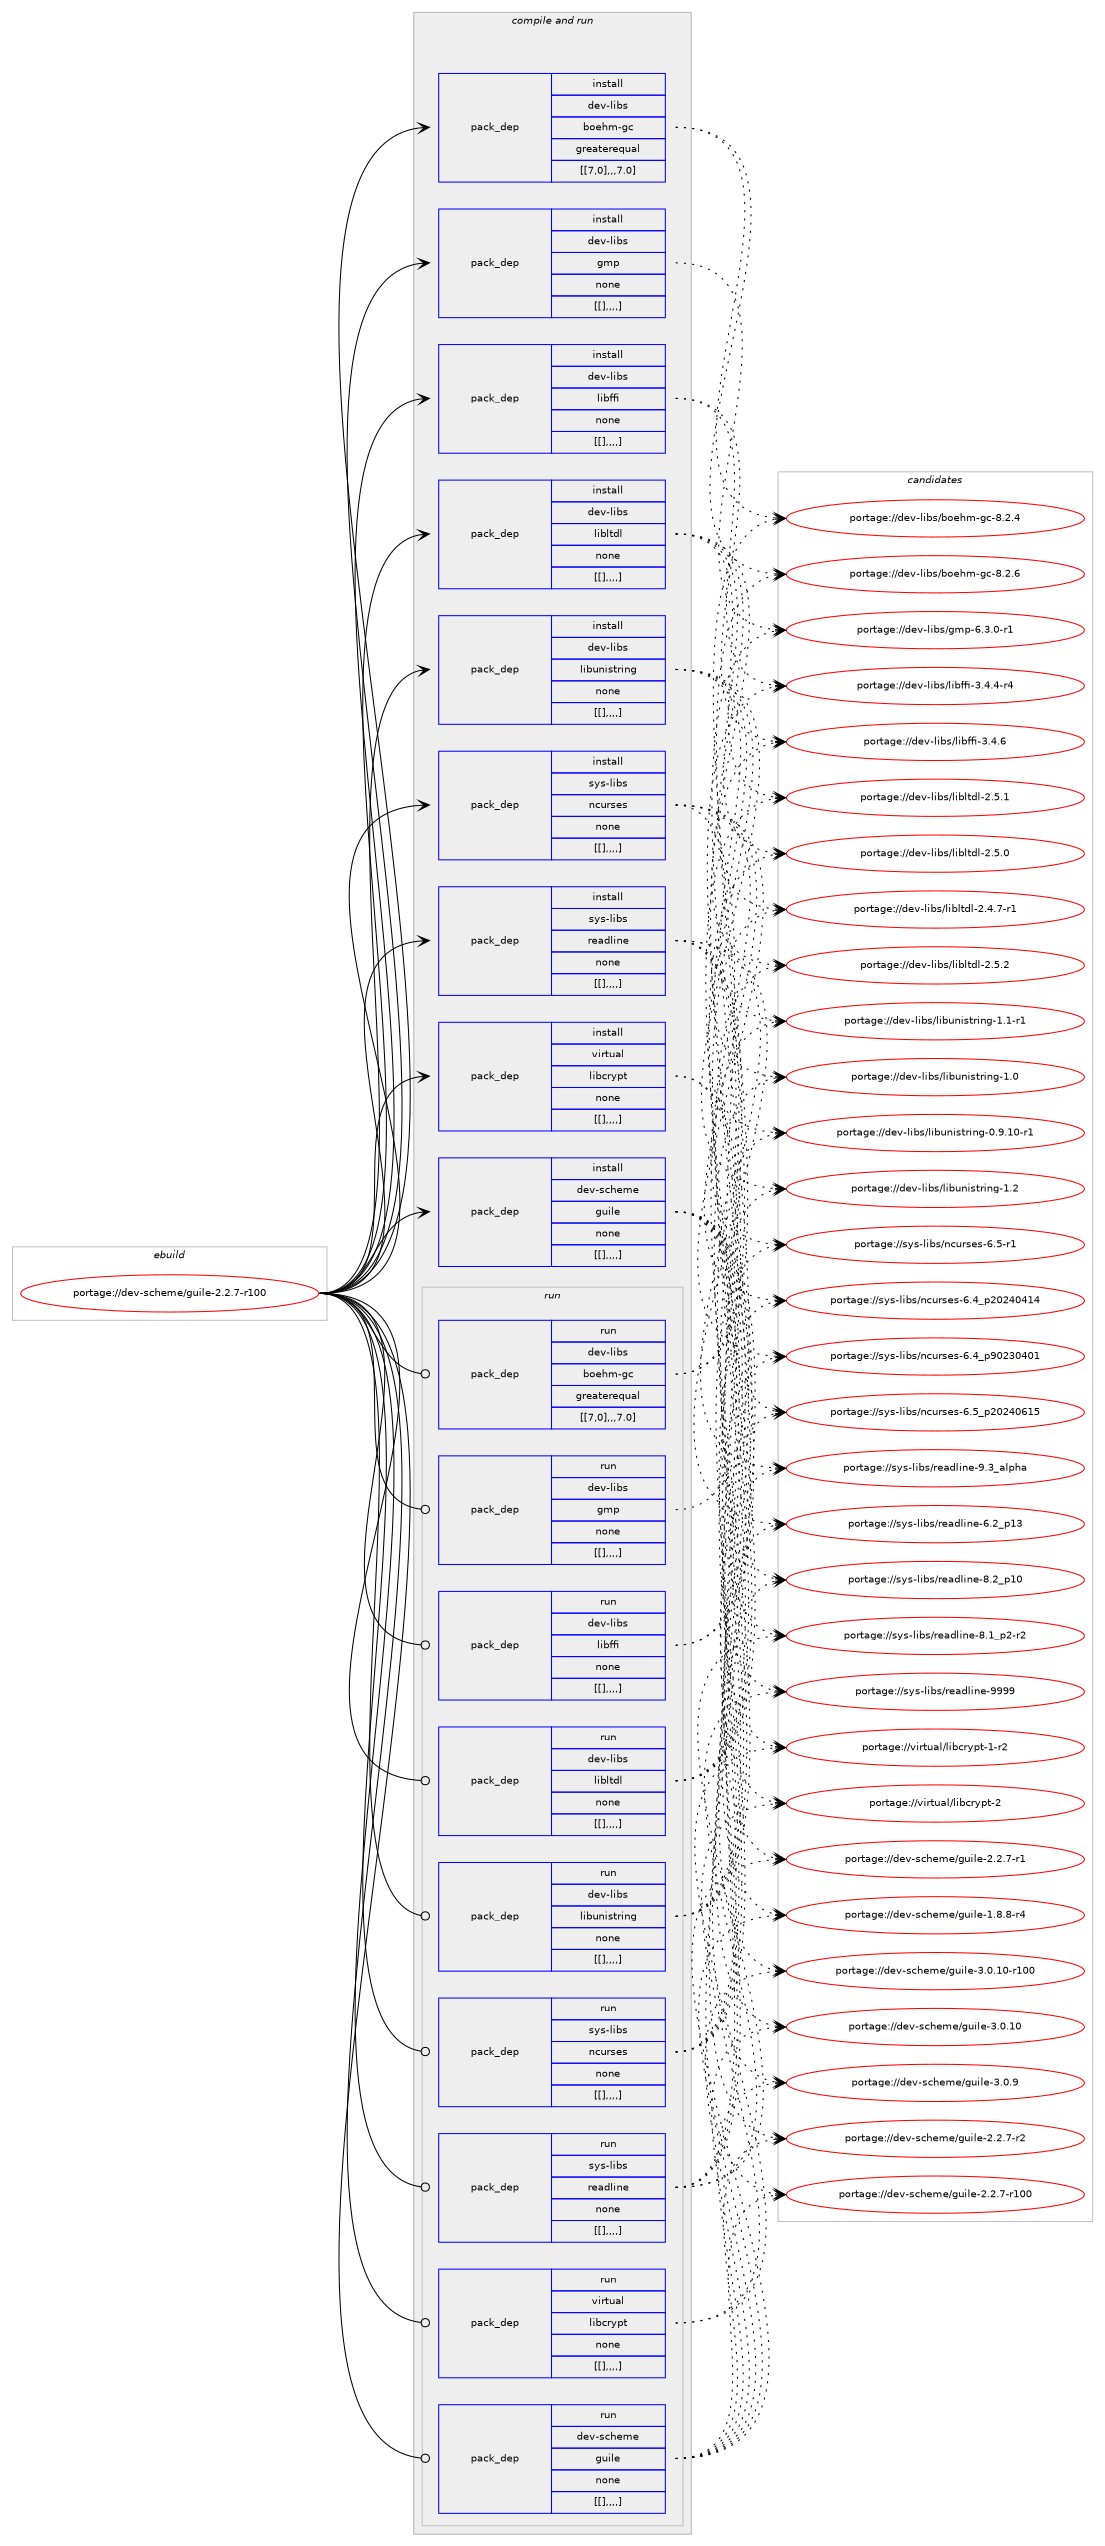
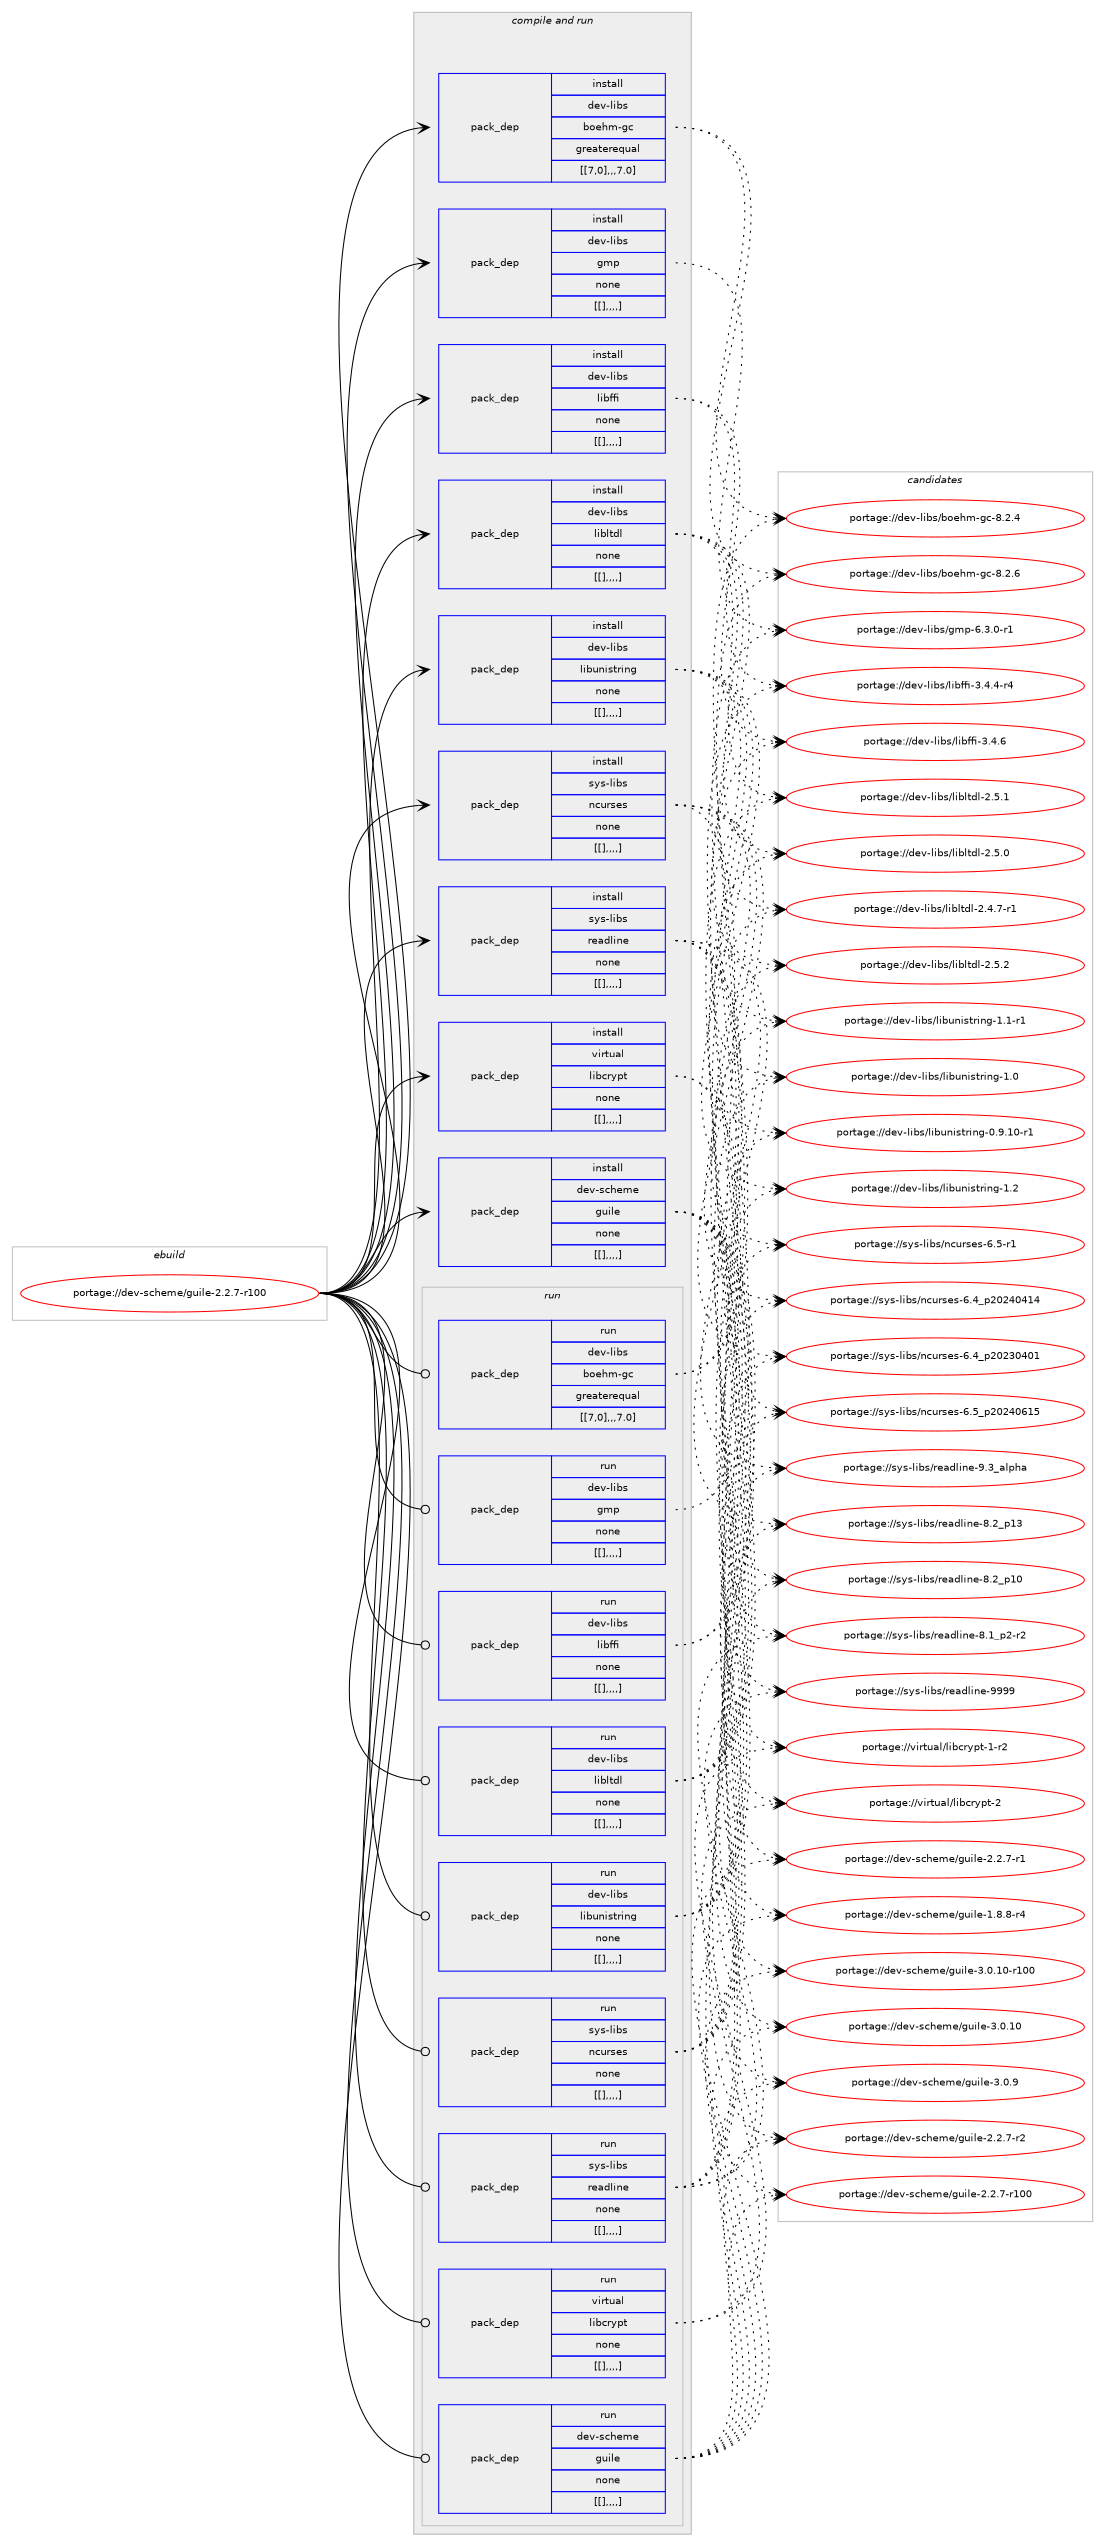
node "portage://sys-libs/ncurses-6.4_p90230401": label "portage://sys-libs/ncurses-6.4_p90230401" -> "portage://sys-libs/ncurses-6.4_p20230401"
node "portage://sys-libs/readline-6.2_p13": label "portage://sys-libs/readline-6.2_p13" -> "portage://sys-libs/readline-8.2_p13"
